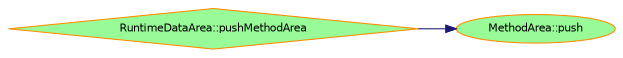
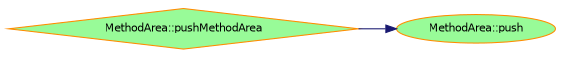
node "RuntimeDataArea::pushMethodArea": label "RuntimeDataArea::pushMethodArea" -> "MethodArea::pushMethodArea"
